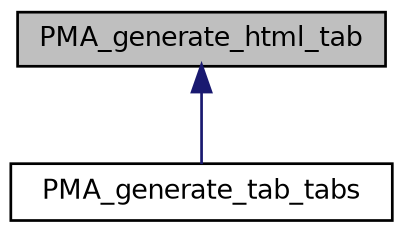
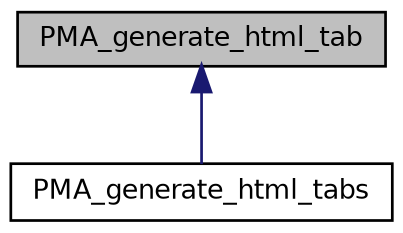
node "PMA_generate_tab_tabs": label "PMA_generate_tab_tabs" -> "PMA_generate_html_tabs"
